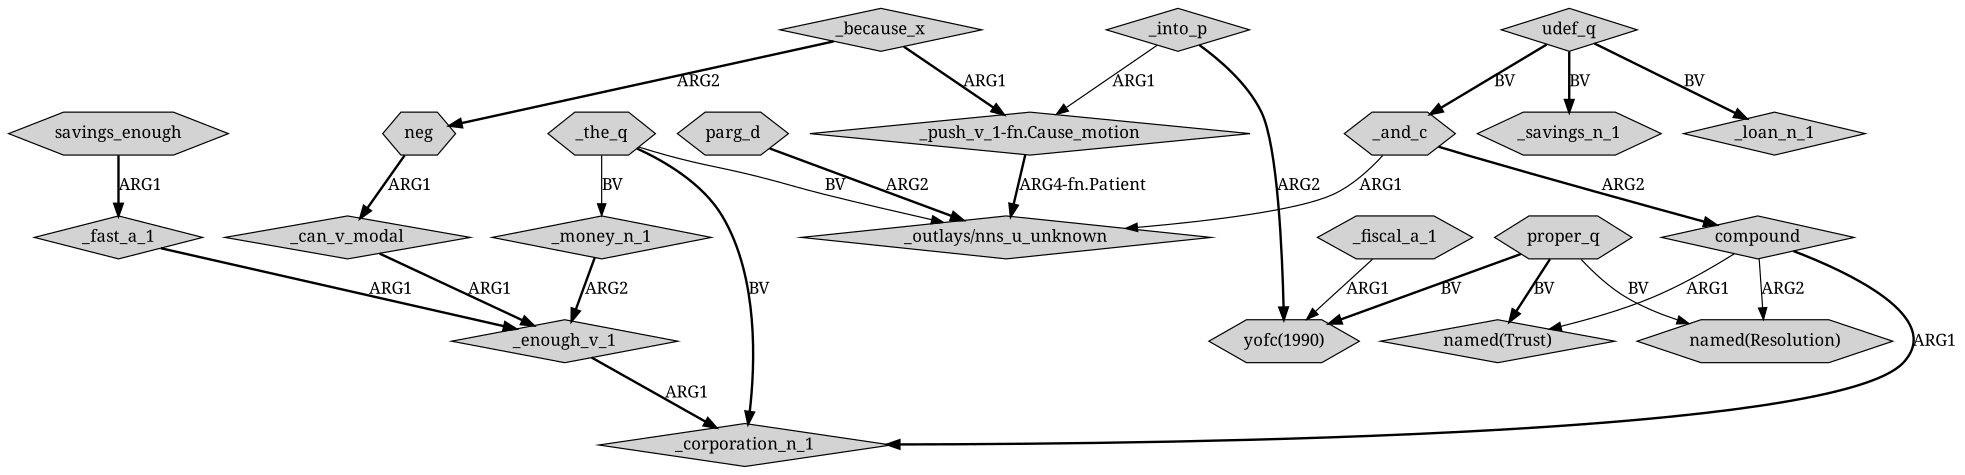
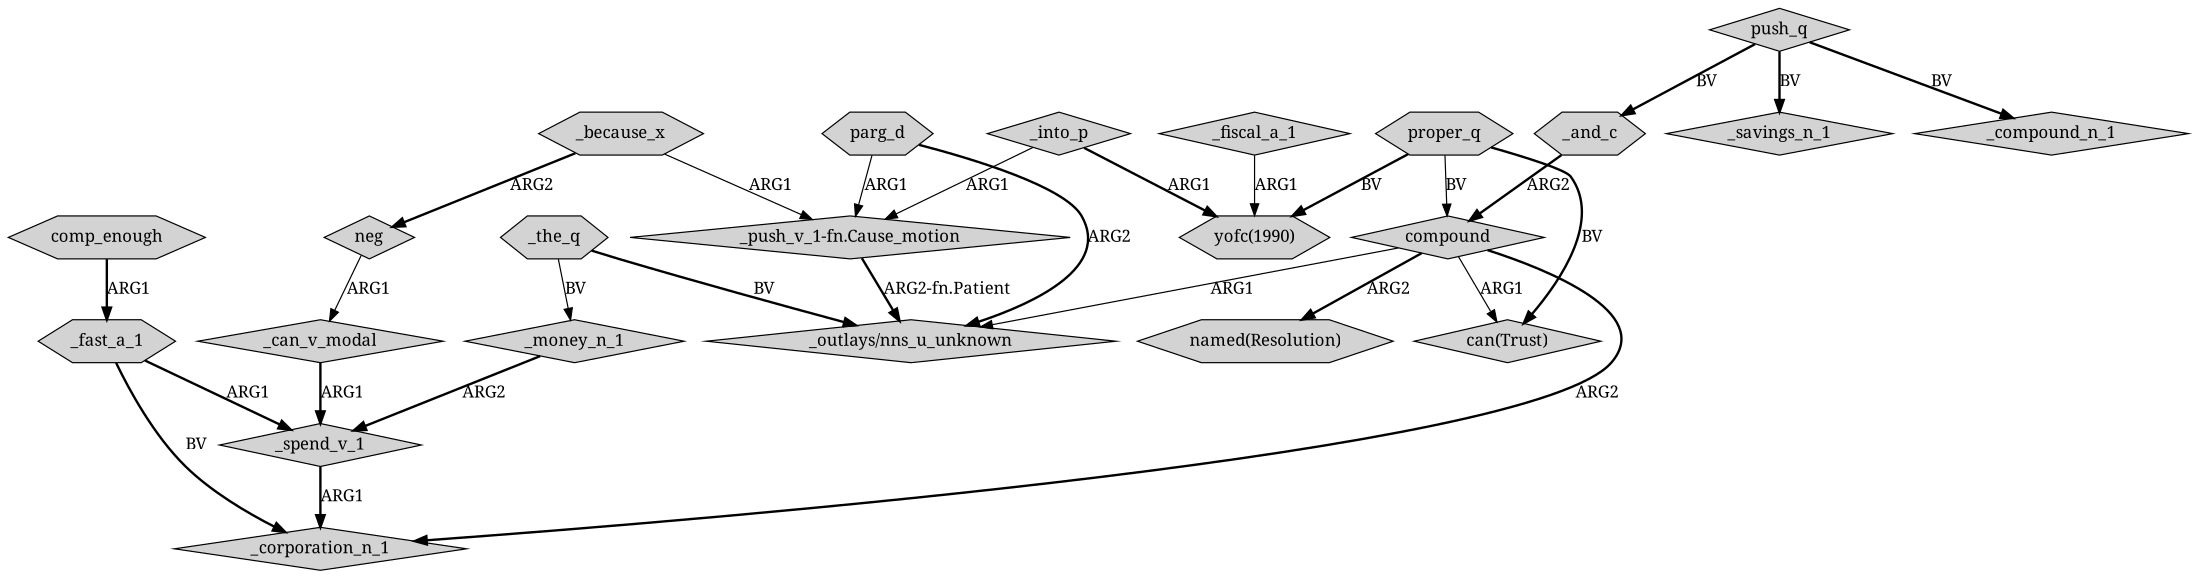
node "_because_x": shape diamond -> hexagon
node "udef_q": label "udef_q" -> "push_q"
edge "_because_x" -> "_push_v_1-fn.Cause_motion": style bold -> solid
node "savings_enough": label "savings_enough" -> "comp_enough"
node "neg": shape hexagon -> diamond
node "_savings_n_1": shape hexagon -> diamond
node "_loan_n_1": label "_loan_n_1" -> "_compound_n_1"
edge "parg_d" -> "_push_v_1-fn.Cause_motion": added, label "ARG1"
edge "neg" -> "_can_v_modal": style bold -> solid
edge "_the_q" -> "_outlays/nns_u_unknown": style solid -> bold
edge "_push_v_1-fn.Cause_motion" -> "_outlays/nns_u_unknown": label "ARG4-fn.Patient" -> "ARG2-fn.Patient"
edge "_into_p" -> "yofc(1990)": label "ARG2" -> "ARG1"
edge "_and_c" -> "_outlays/nns_u_unknown": now "compound" -> "_outlays/nns_u_unknown"
node "_fast_a_1": shape diamond -> hexagon
node "_fiscal_a_1": shape hexagon -> diamond
edge "_the_q" -> "_corporation_n_1": now "_fast_a_1" -> "_corporation_n_1"
edge "compound" -> "named(Resolution)": style solid -> bold
edge "proper_q" -> "named(Resolution)": now "proper_q" -> "compound"
node "_enough_v_1": label "_enough_v_1" -> "_spend_v_1"
node "named(Trust)": label "named(Trust)" -> "can(Trust)"
edge "compound" -> "_corporation_n_1": label "ARG1" -> "ARG2"
